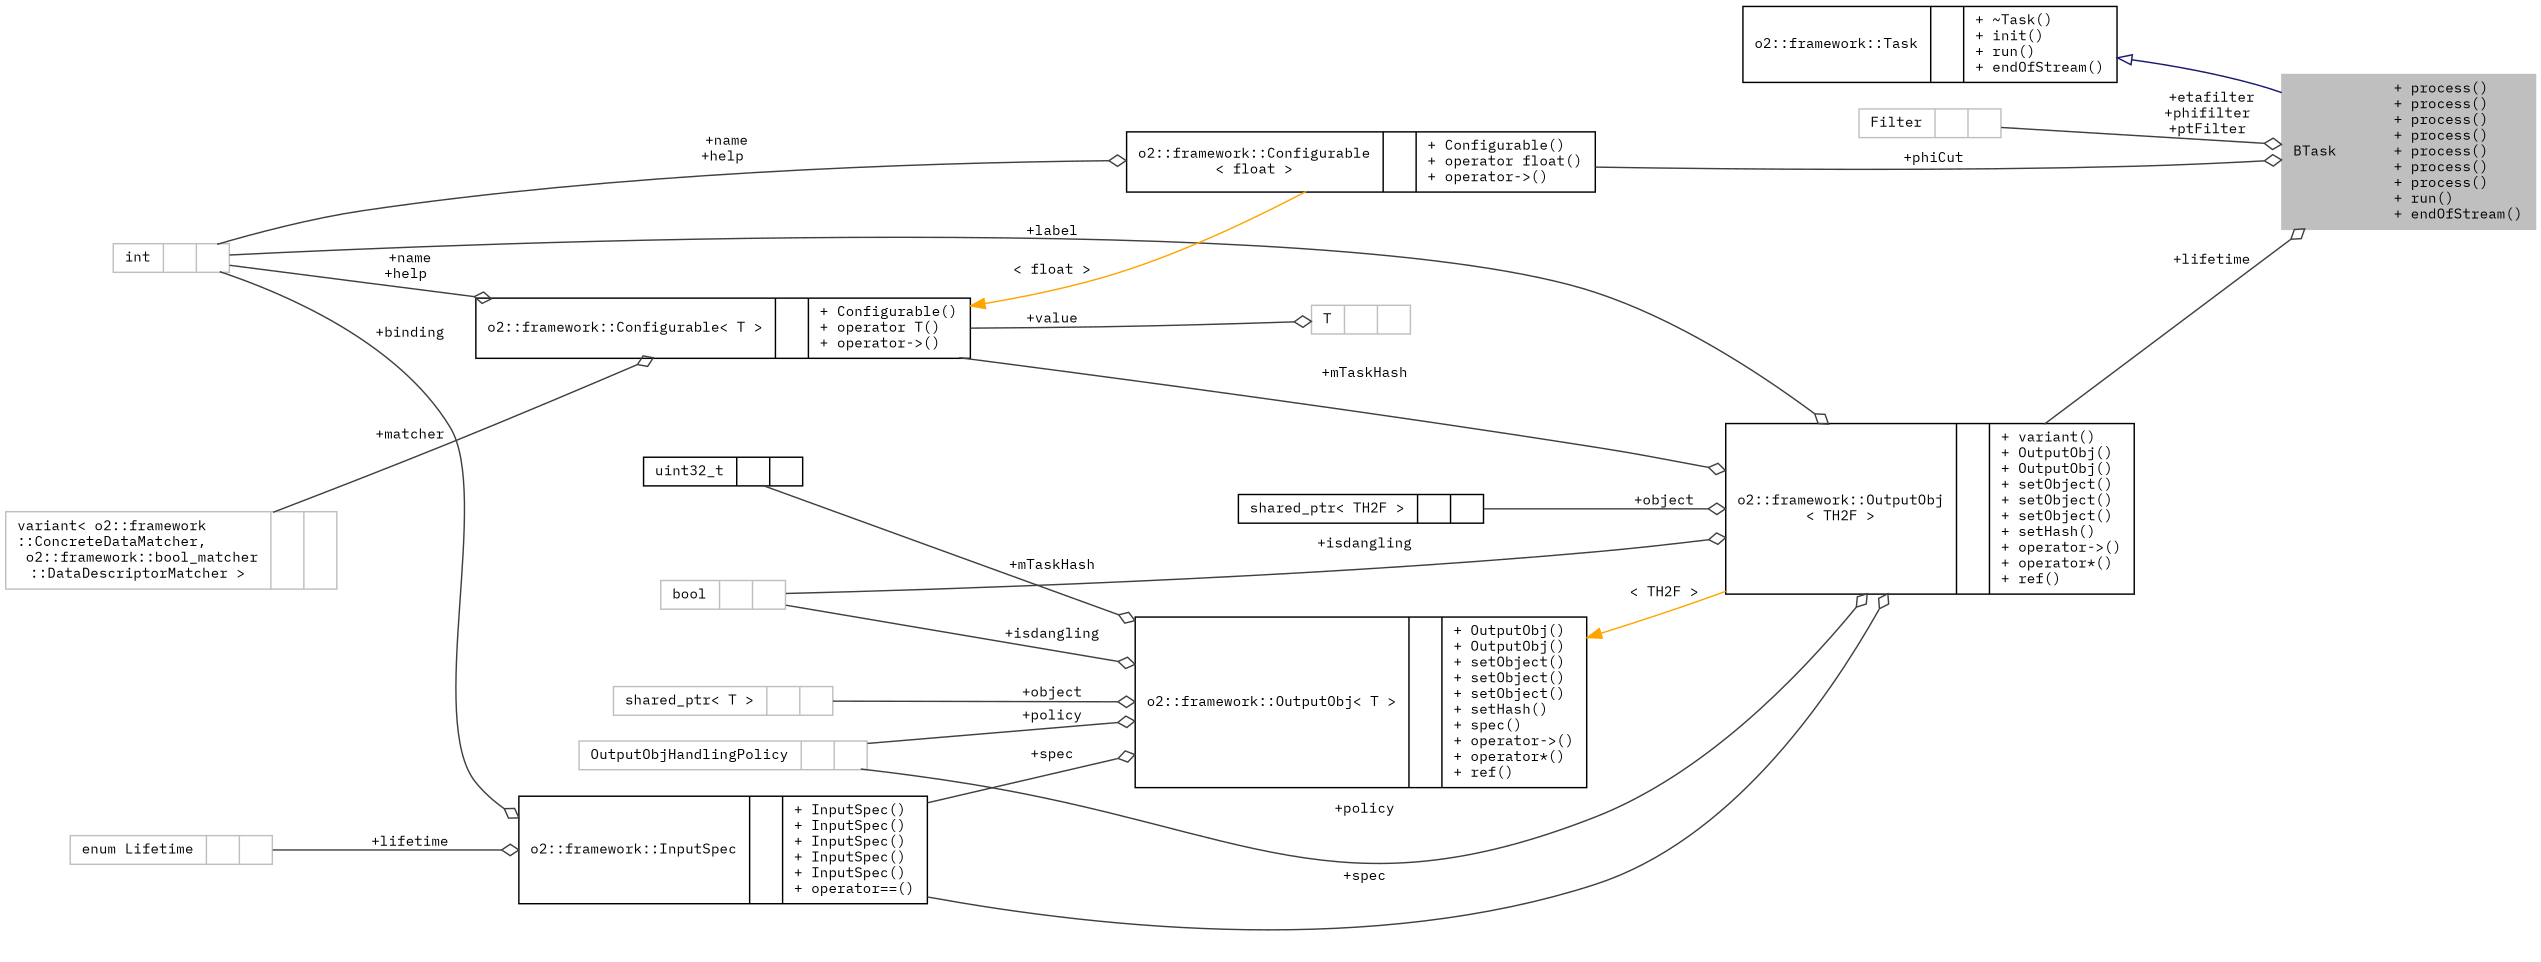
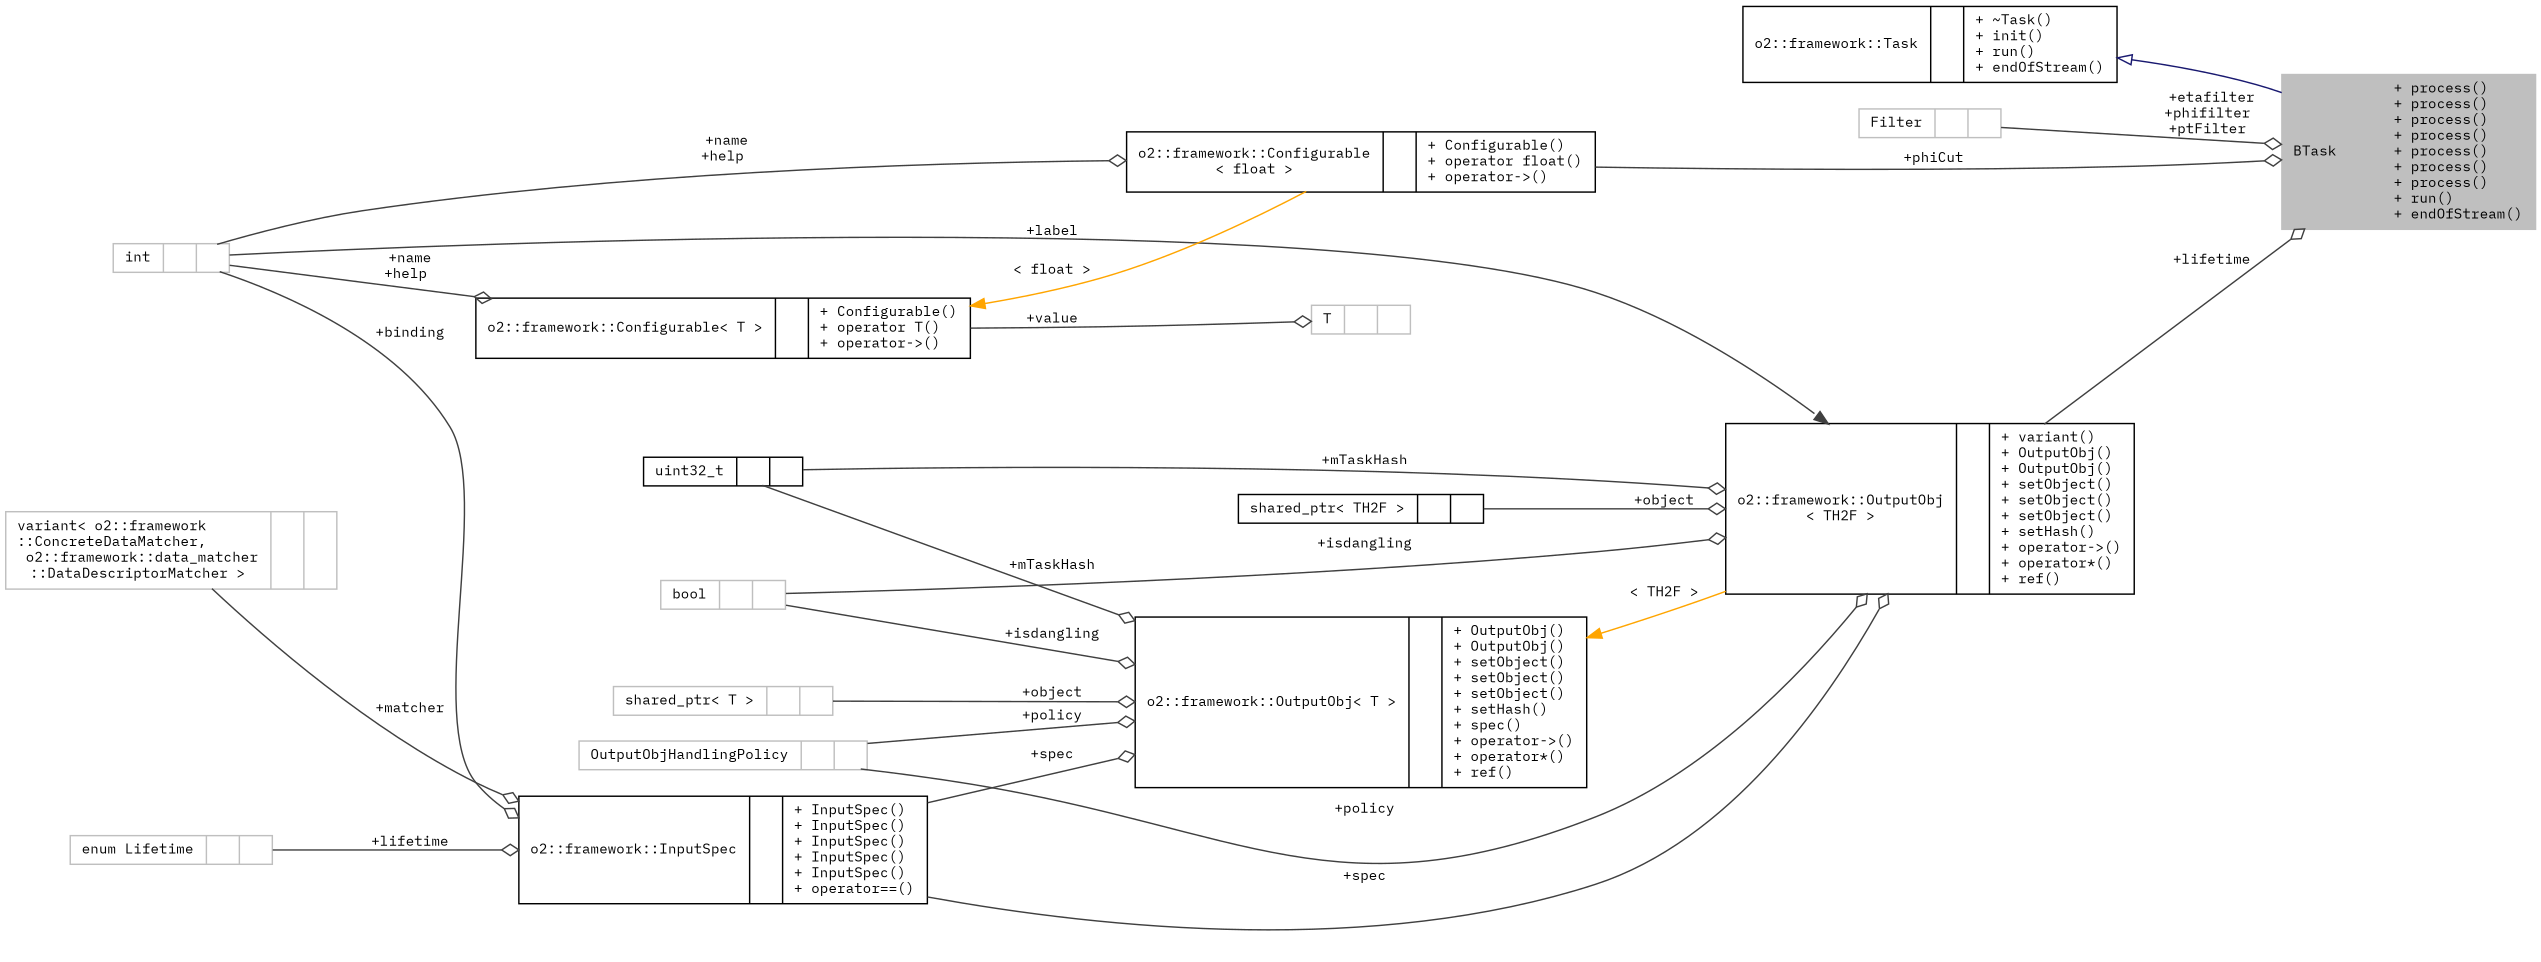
edge "int" -> "o2::framework::OutputObj": arrowhead odiamond -> normal
edge "o2::framework::Configurable< T >" -> "o2::framework::OutputObj": now "uint32_t" -> "o2::framework::OutputObj"
edge "variant< o2::framework" -> "o2::framework::Configurable< T >": now "variant< o2::framework" -> "o2::framework::InputSpec"
node "variant< o2::framework": text "o2::framework::bool_matcher" -> "o2::framework::data_matcher"
